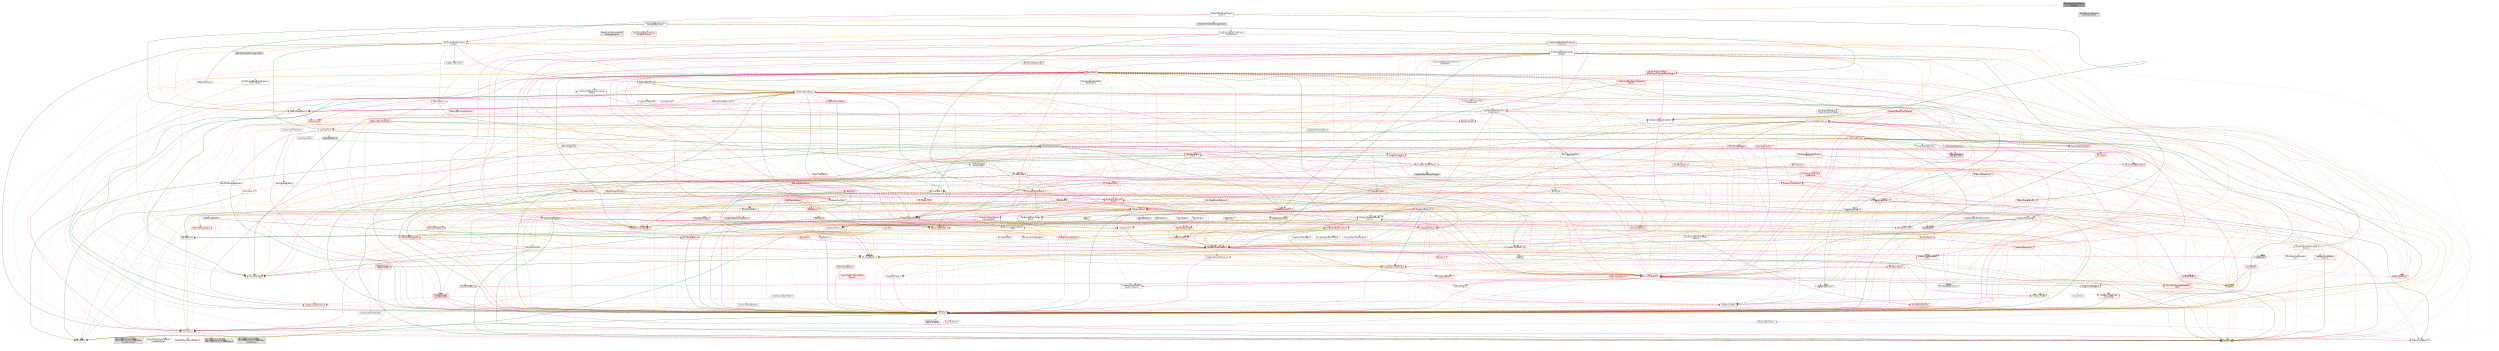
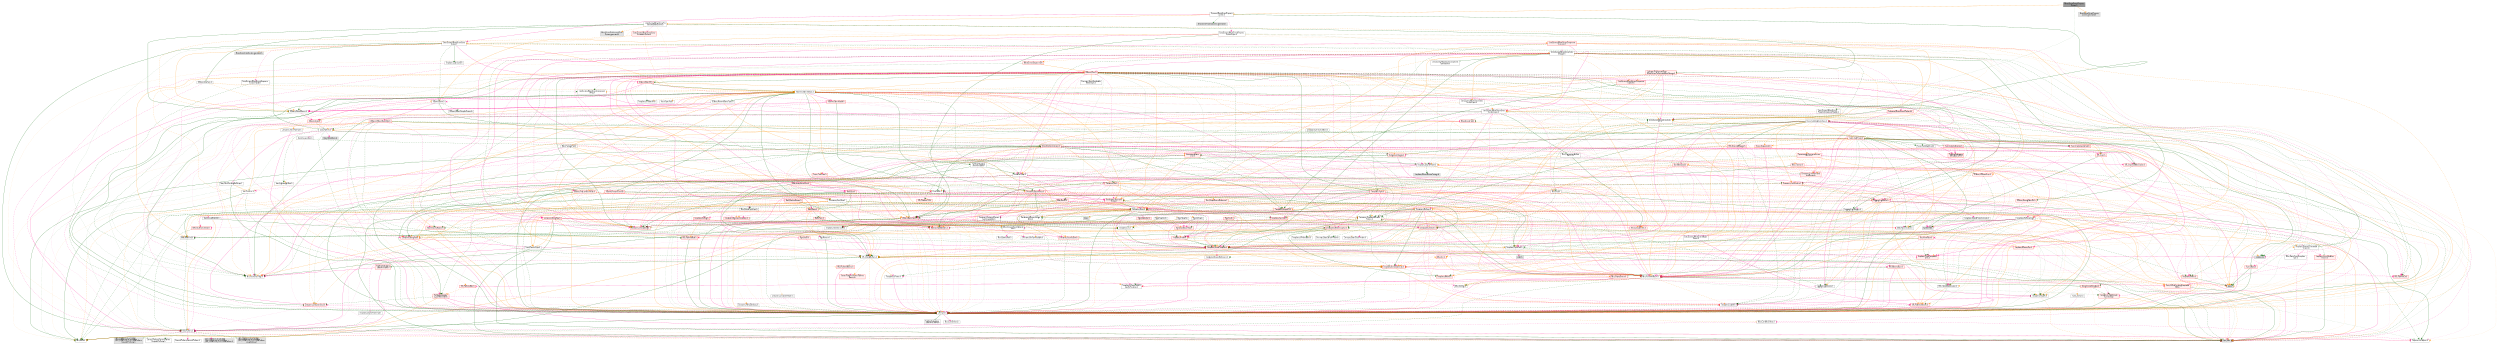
node "Misc/StructBuilder.h": label "Misc/StructBuilder.h" -> "Misc/UnrealTypeTraits.h"
node "Algo/AllOf.h": removed
